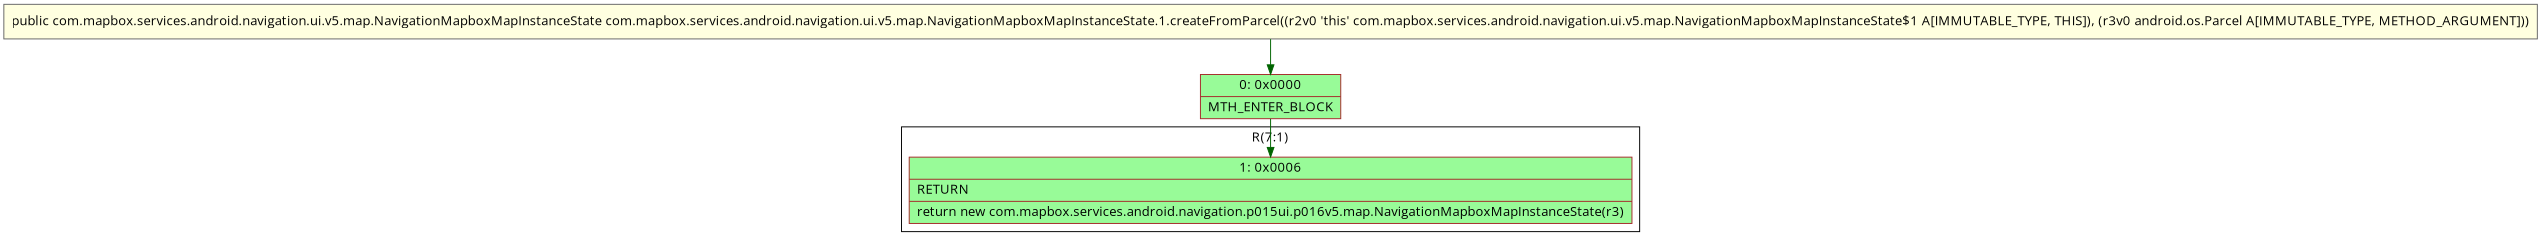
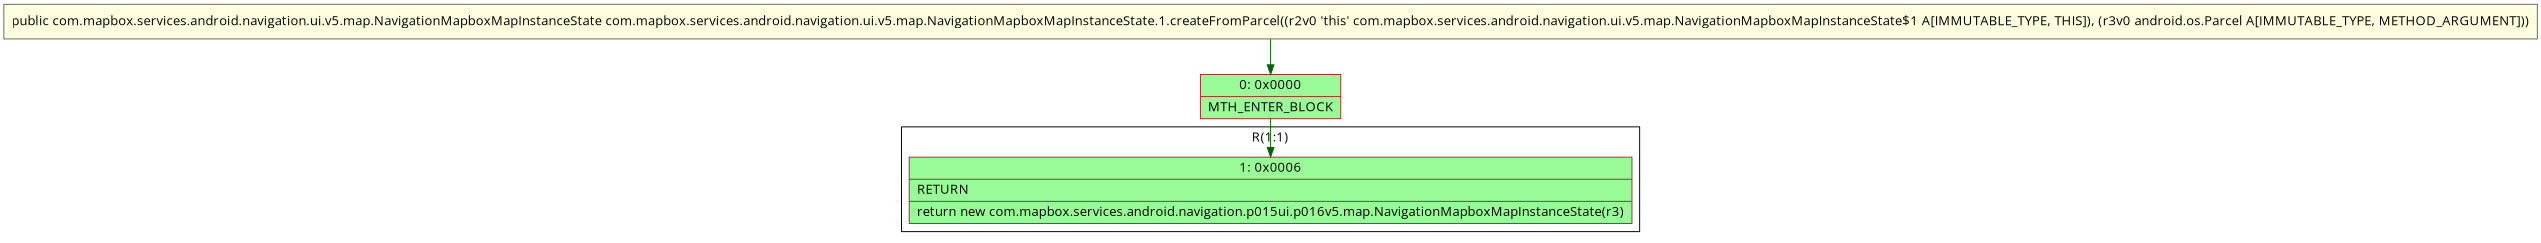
cluster "R(7:1)": label "R(7:1)" -> "R(1:1)"
